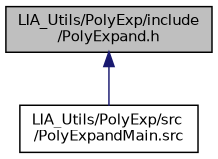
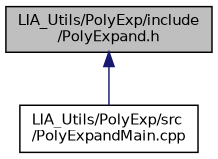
node "LIA_Utils/PolyExp/src /PolyExpandMain.src": label "LIA_Utils/PolyExp/src /PolyExpandMain.src" -> "LIA_Utils/PolyExp/src /PolyExpandMain.cpp"
